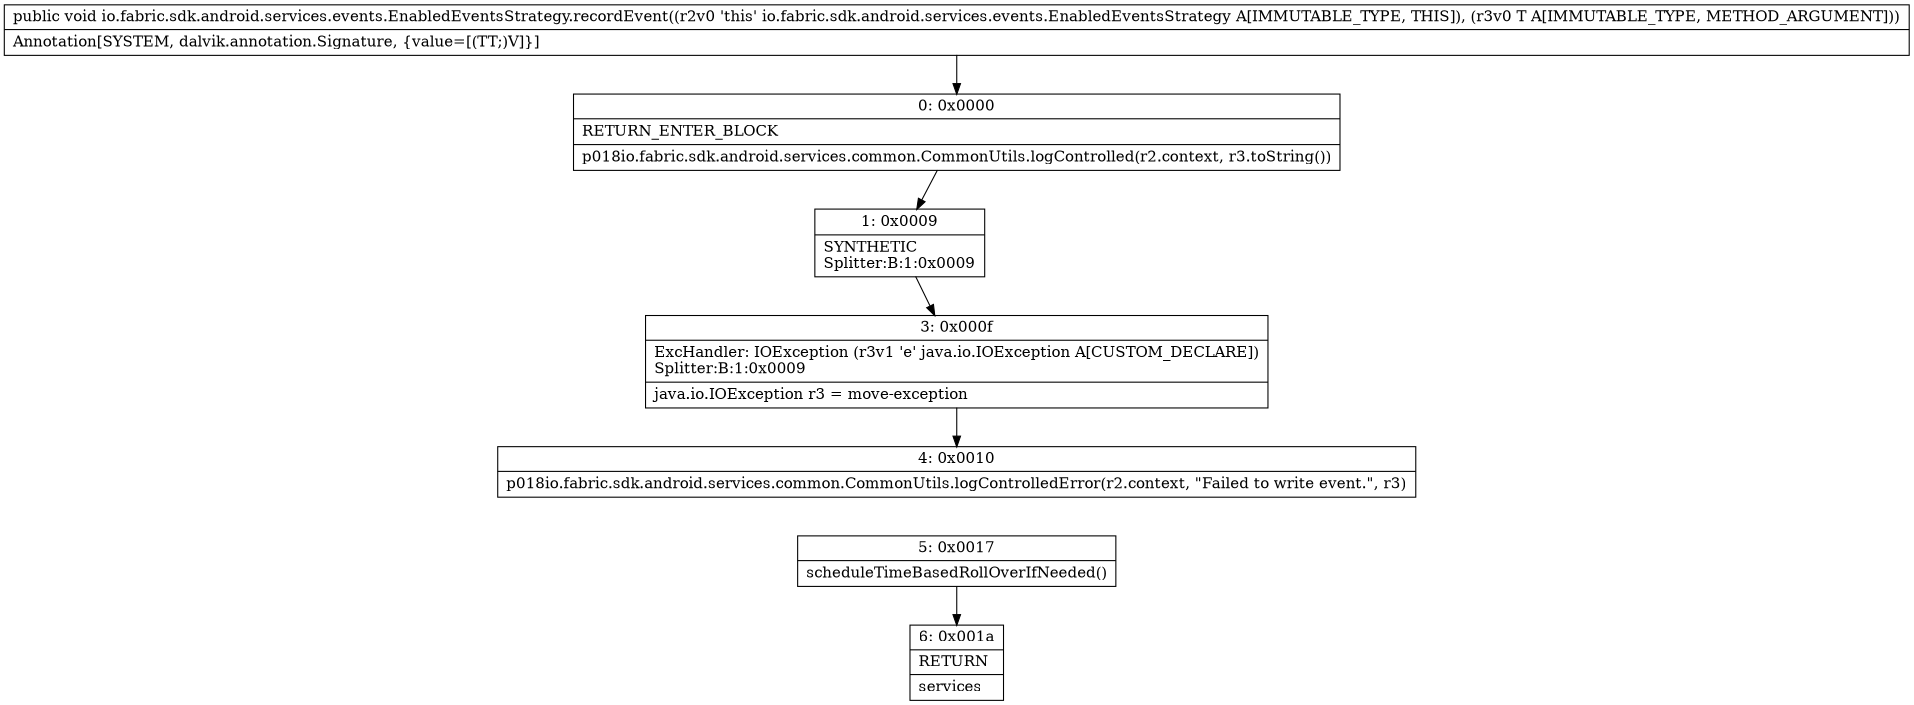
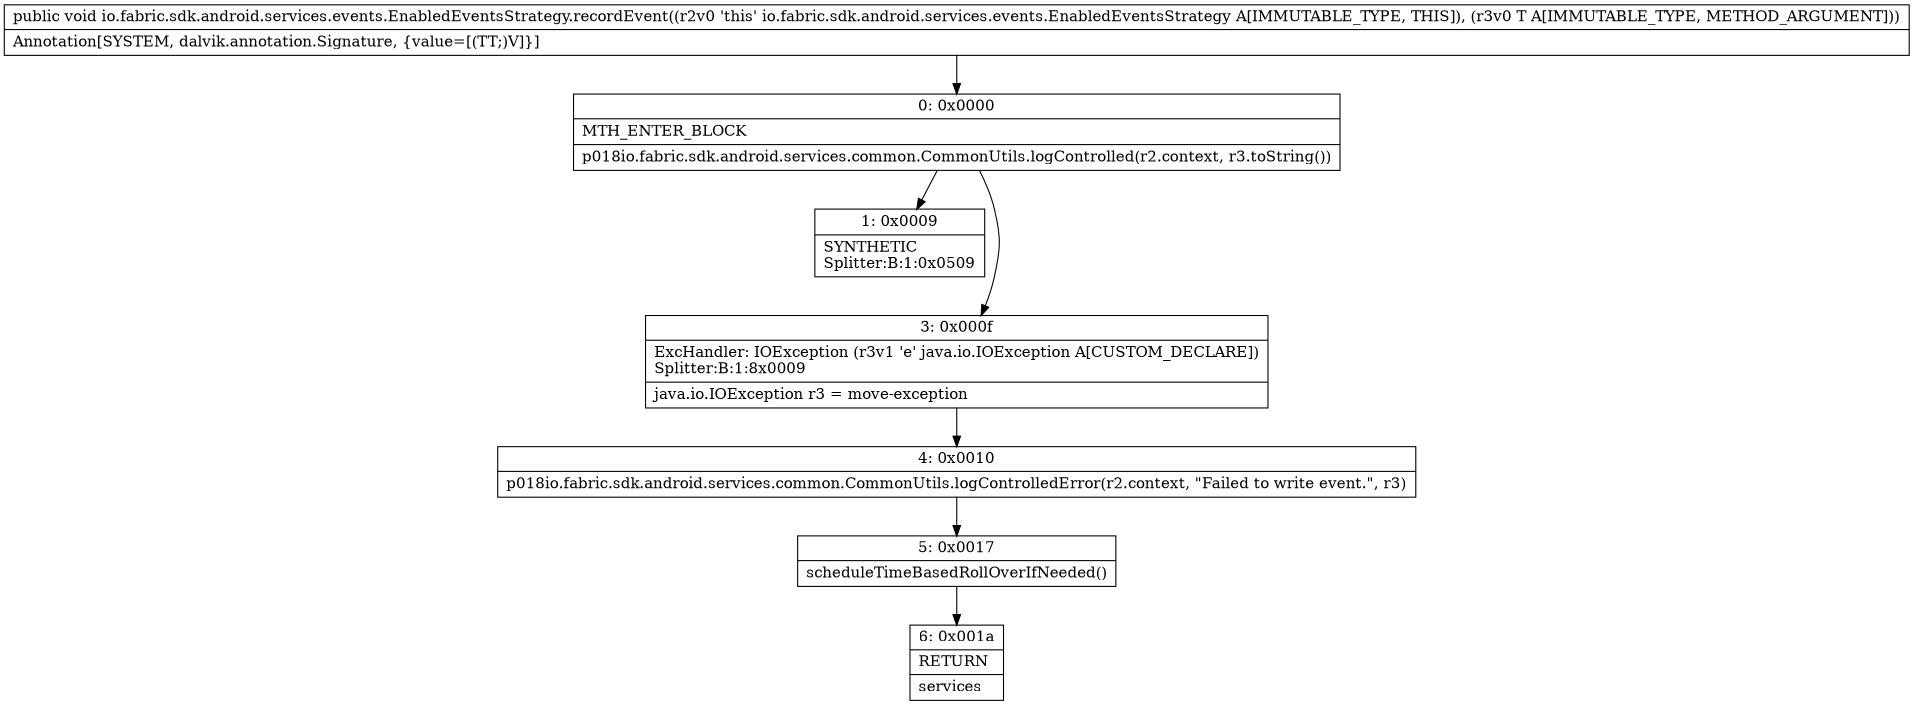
node "0: 0x0000": text "RETURN_ENTER_BLOCK" -> "MTH_ENTER_BLOCK"
node "1: 0x0009": text "Splitter:B:1:0x0009" -> "Splitter:B:1:0x0509"
edge "1: 0x0009" -> "3: 0x000f": now "0: 0x0000" -> "3: 0x000f"
node "3: 0x000f": text "Splitter:B:1:0x0009" -> "Splitter:B:1:8x0009"
edge "4: 0x0010" -> "5: 0x0017": added
